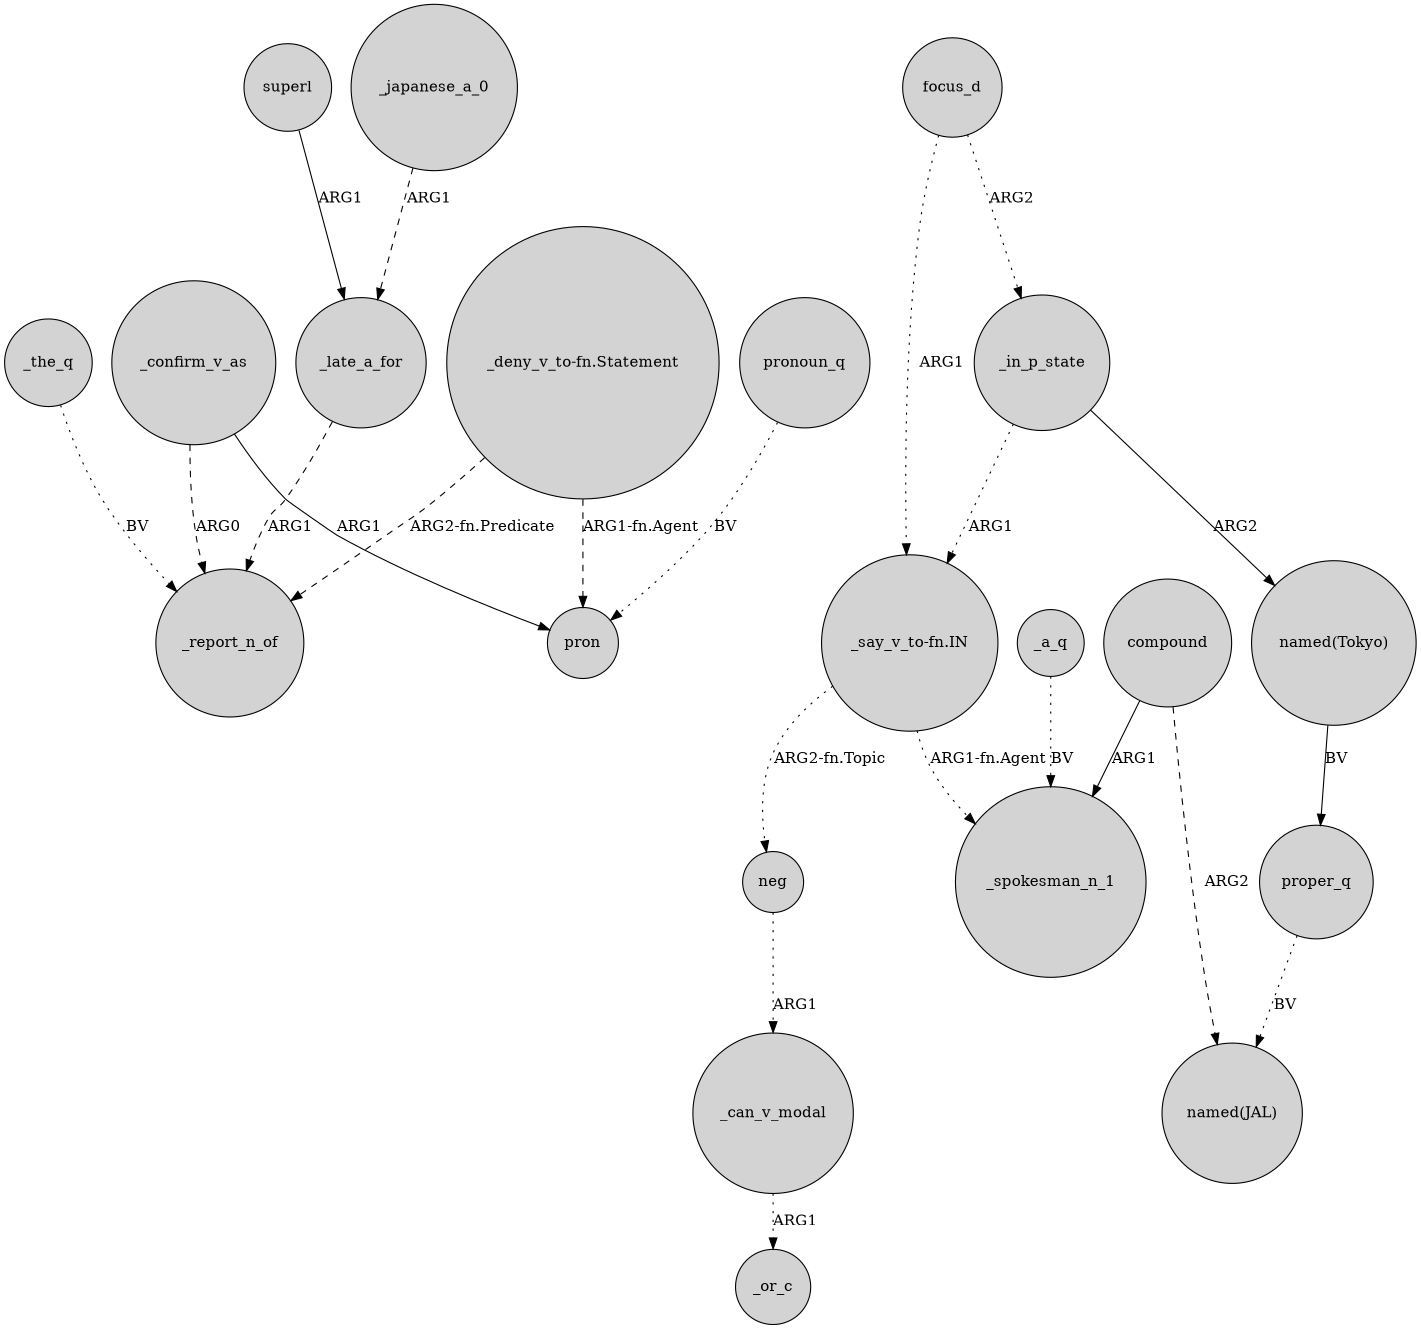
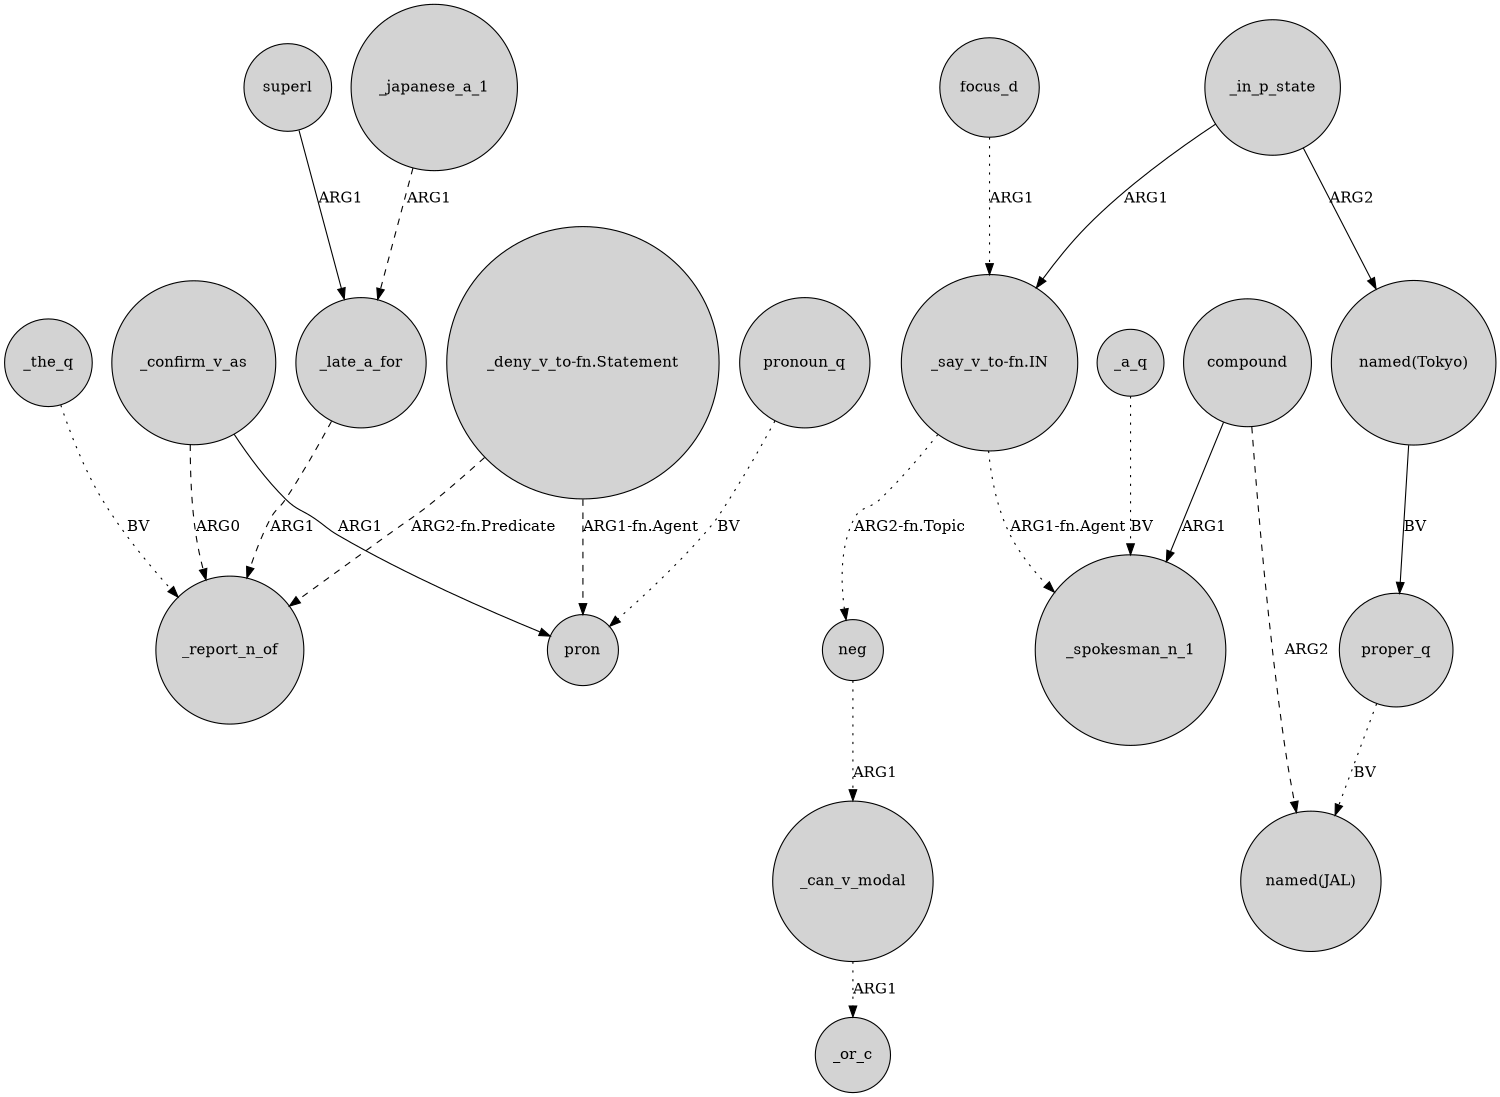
node "_japanese_a_0": label "_japanese_a_0" -> "_japanese_a_1"
edge "focus_d" -> "_in_p_state": removed, label "ARG2"
edge "_in_p_state" -> "_say_v_to-fn.IN": style dotted -> solid
